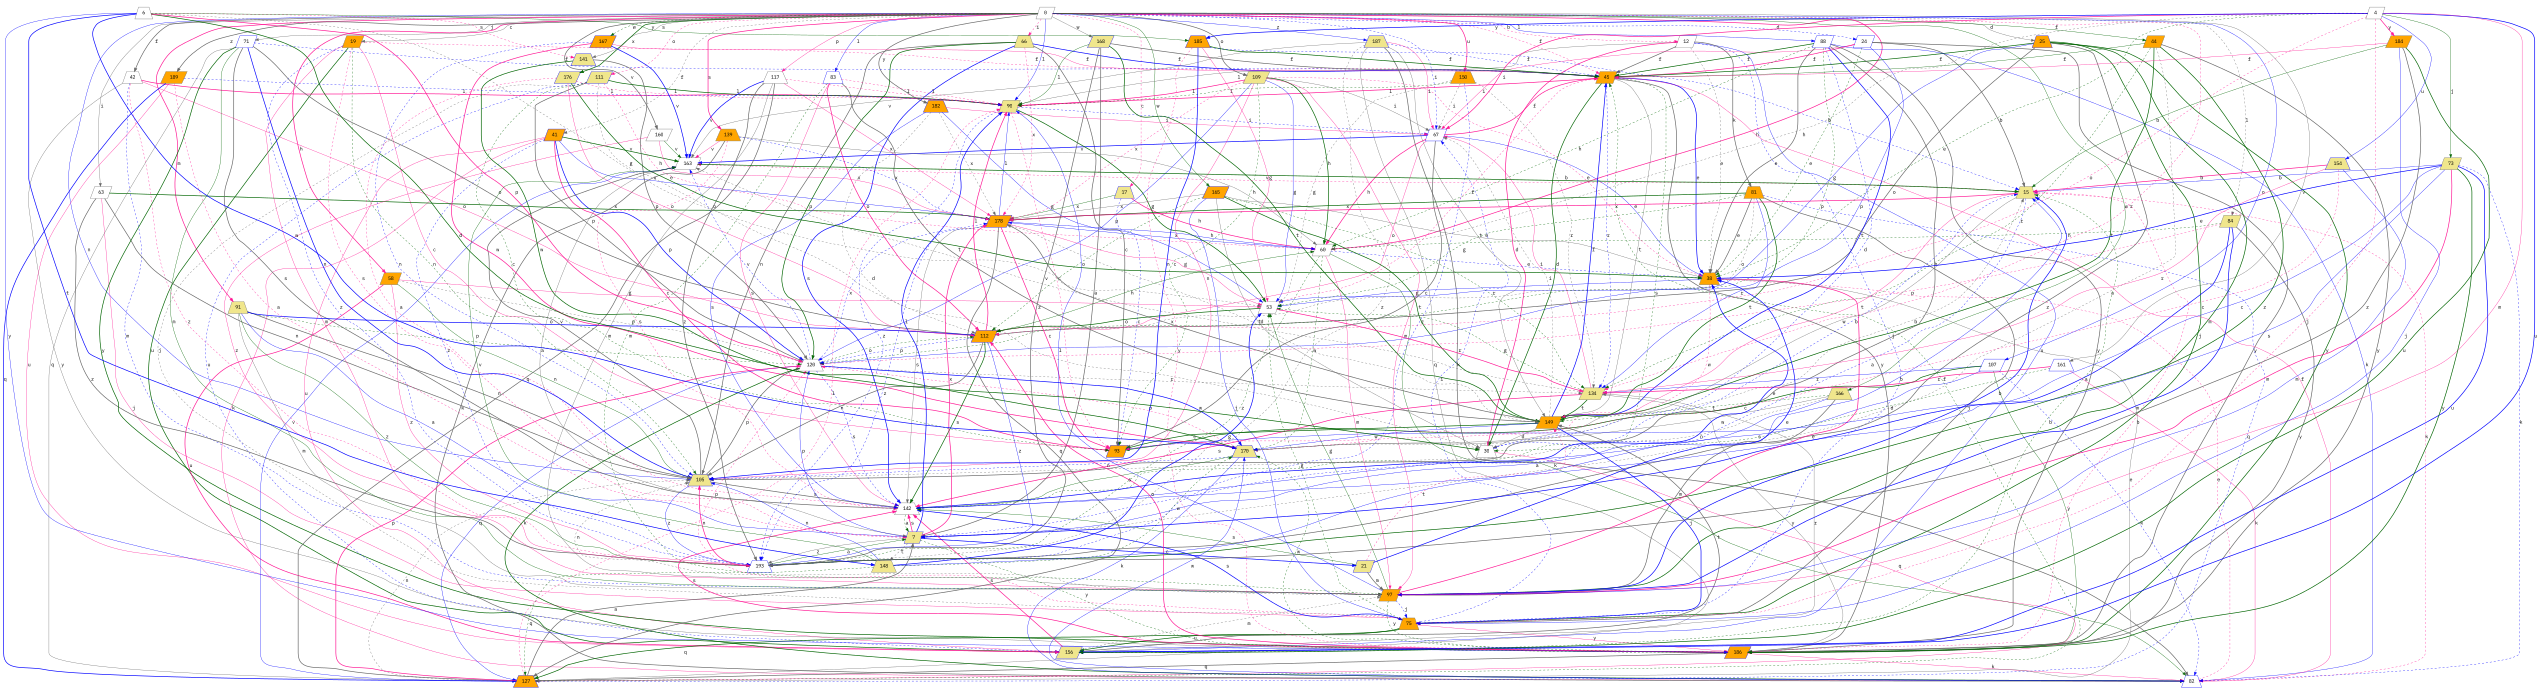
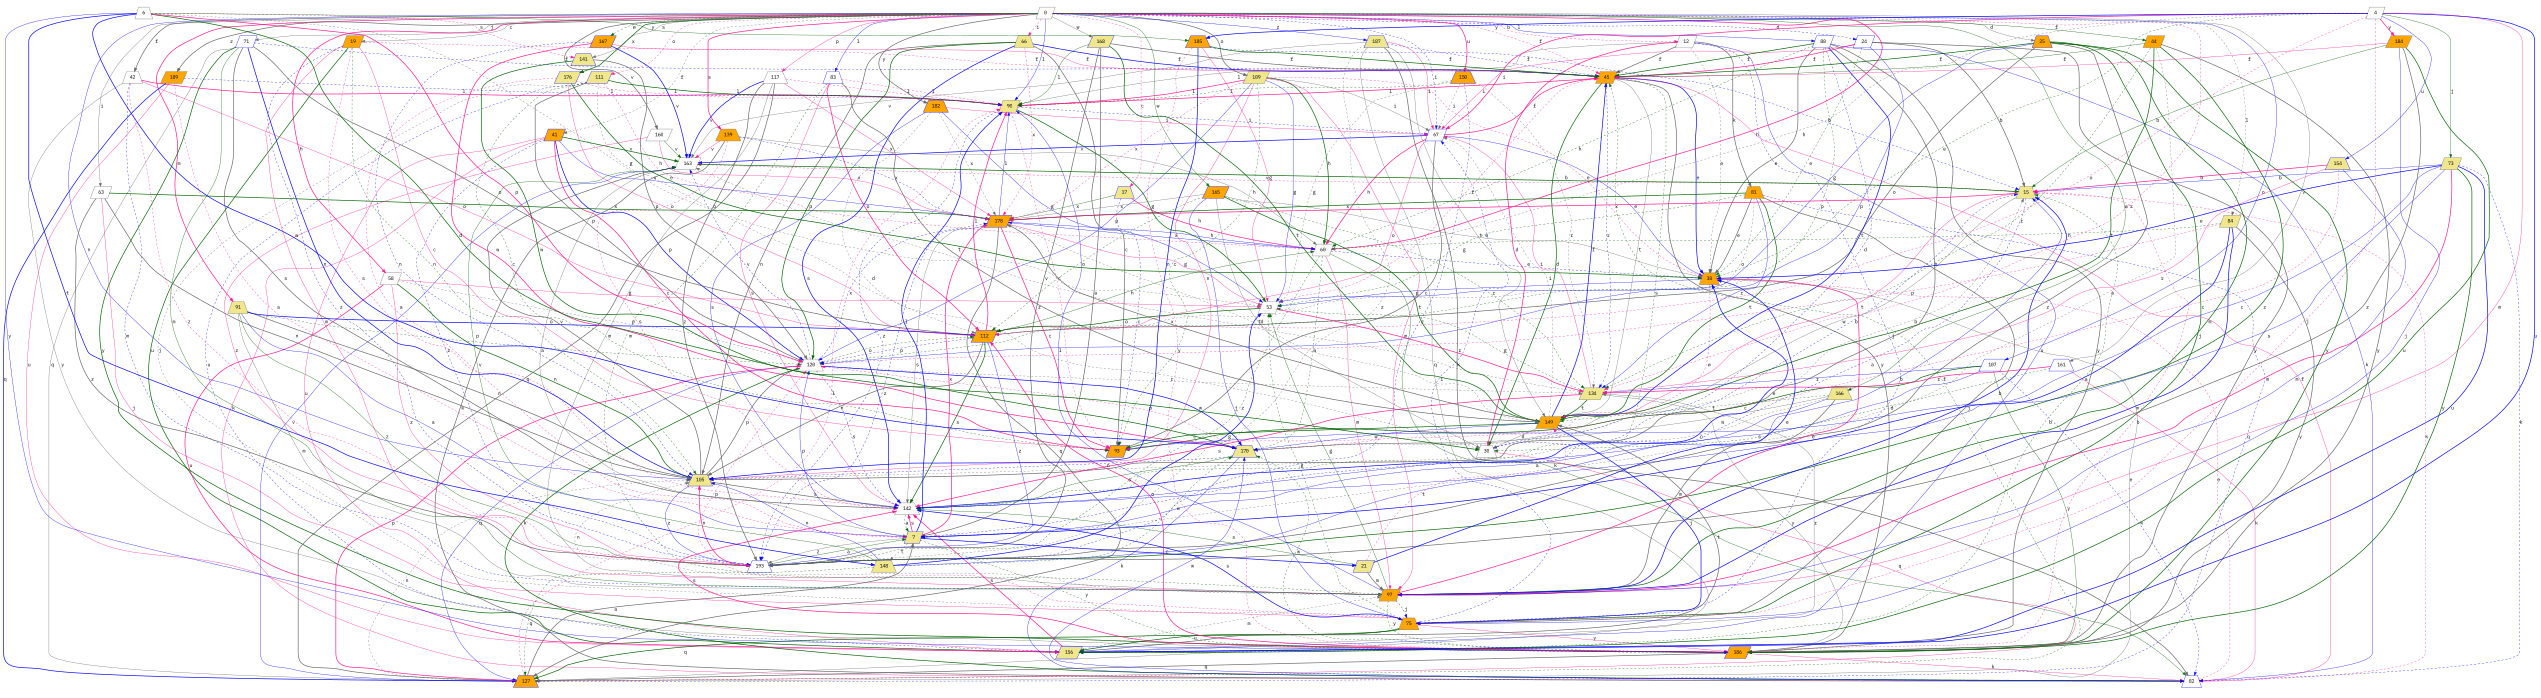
node "150": color gray40 -> blue
node "58": fillcolor orange -> white
edge "58" -> "105": style solid -> bold
